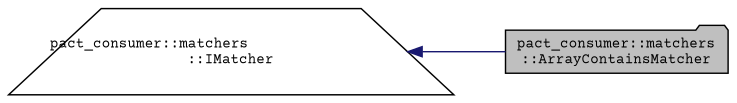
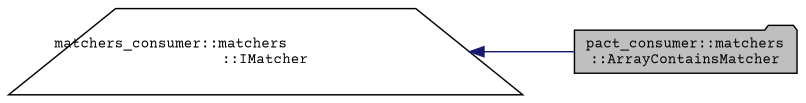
node "pact_consumer::matchers ::IMatcher": label "pact_consumer::matchers ::IMatcher" -> "matchers_consumer::matchers ::IMatcher"
